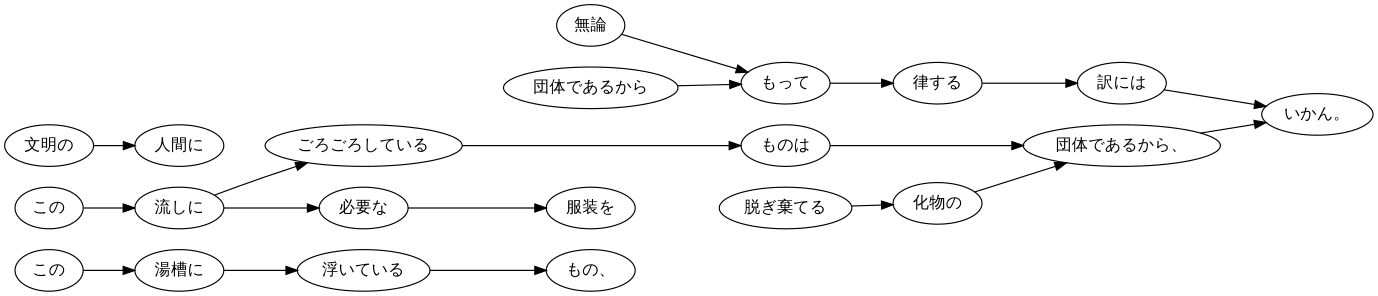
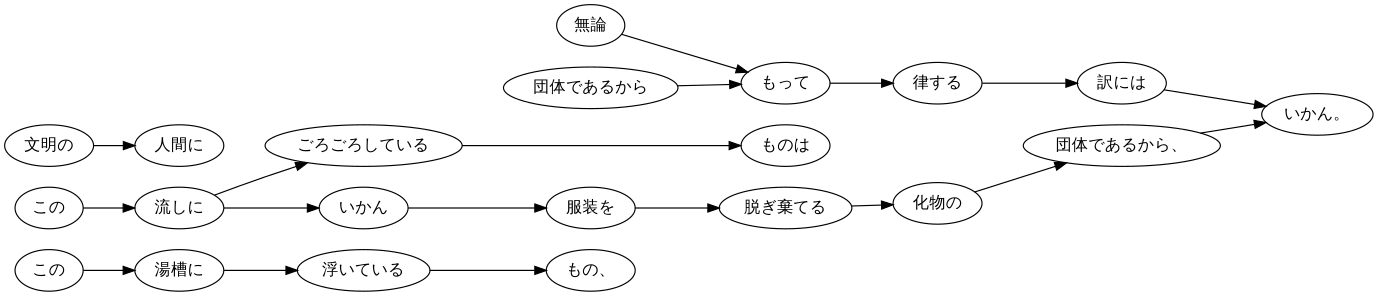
edge "ものは" -> "団体であるから、": removed
node "必要な": label "必要な" -> "いかん"
edge "服装を" -> "脱ぎ棄てる": added
